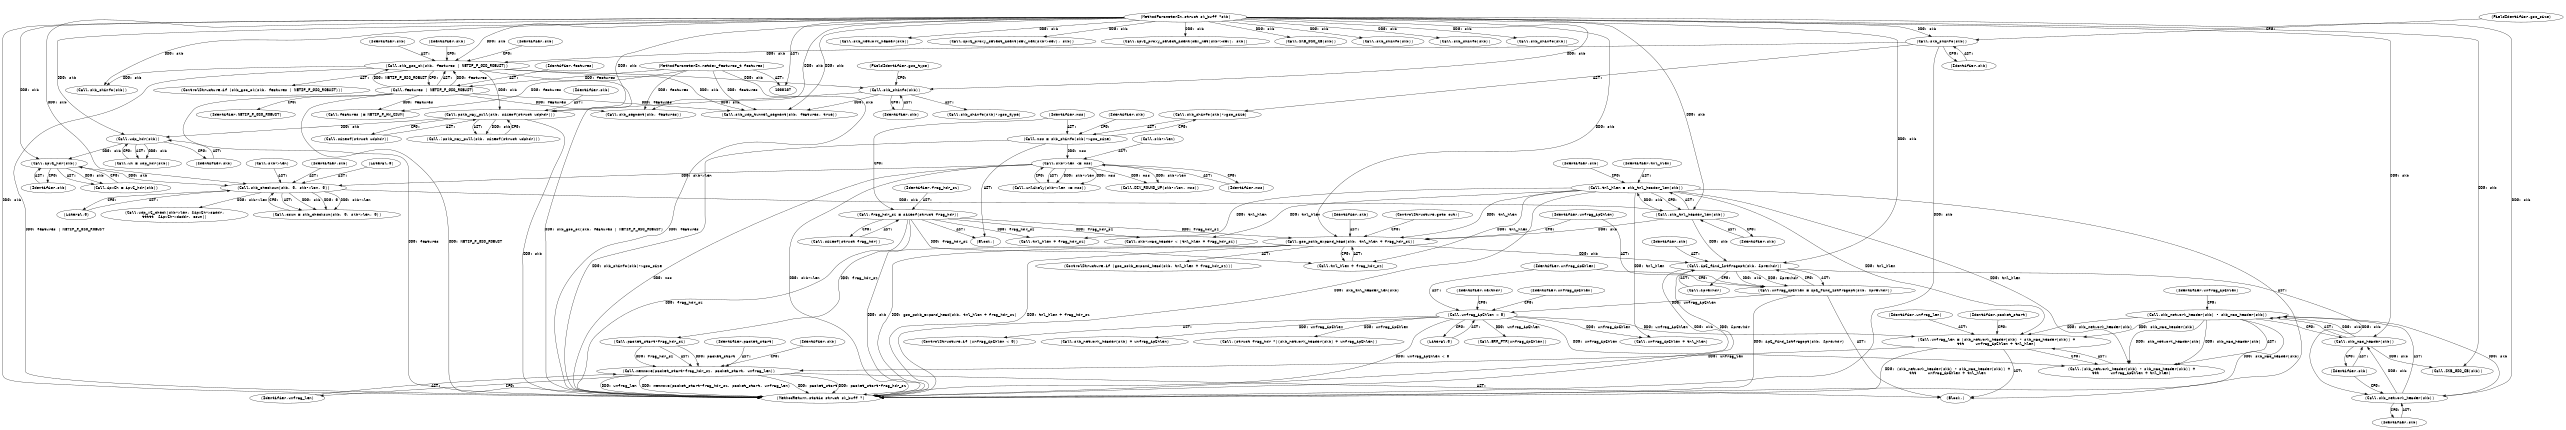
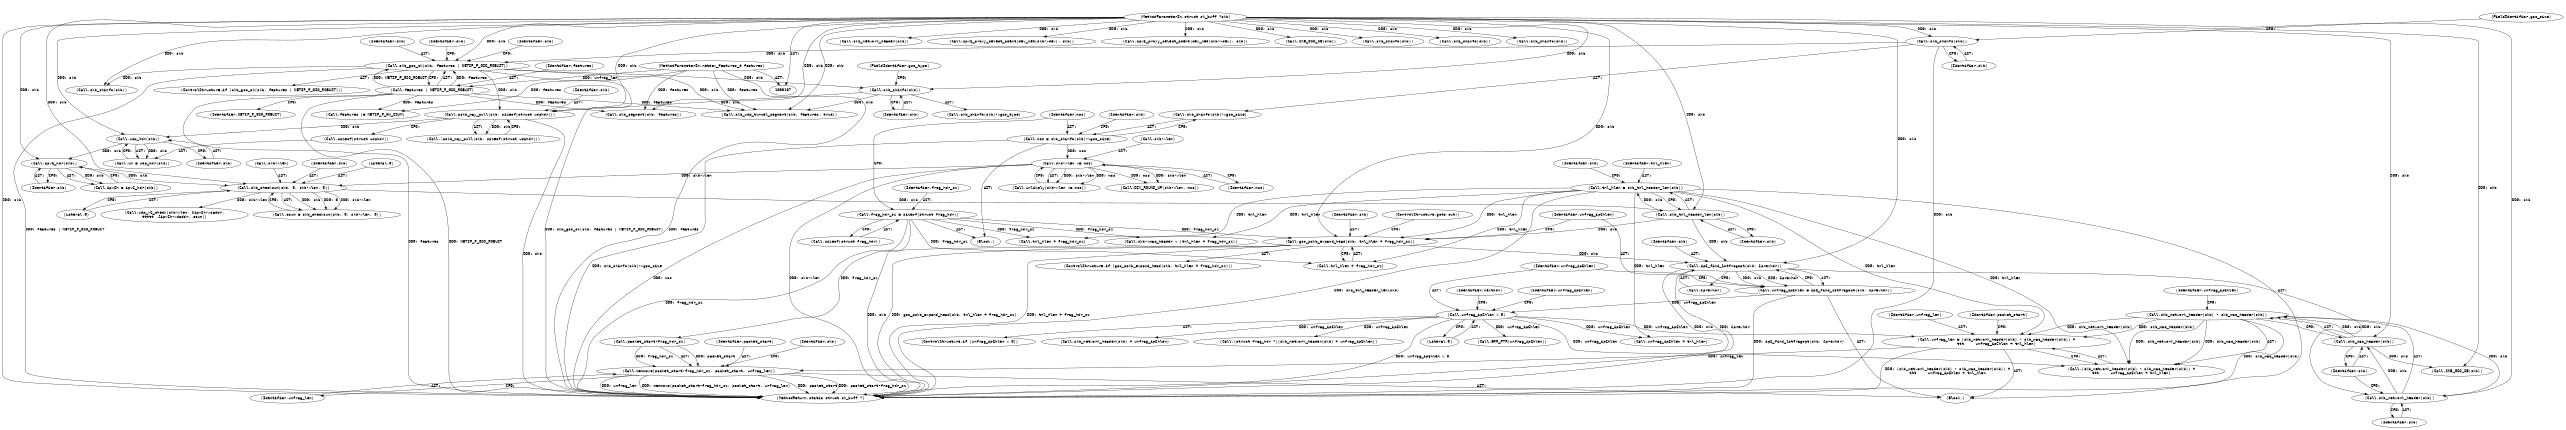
edge "(MethodParameterIn,netdev_features_t features)" -> "(Call,features | NETIF_F_GSO_ROBUST)": label "DDG: features" -> "DDG: unfrag_len"
edge "(Call,sizeof(struct udphdr))" -> "(Call,pskb_may_pull(skb, sizeof(struct udphdr)))": now "(Call,sizeof(struct udphdr))" -> "(Call,uh = udp_hdr(skb))"
